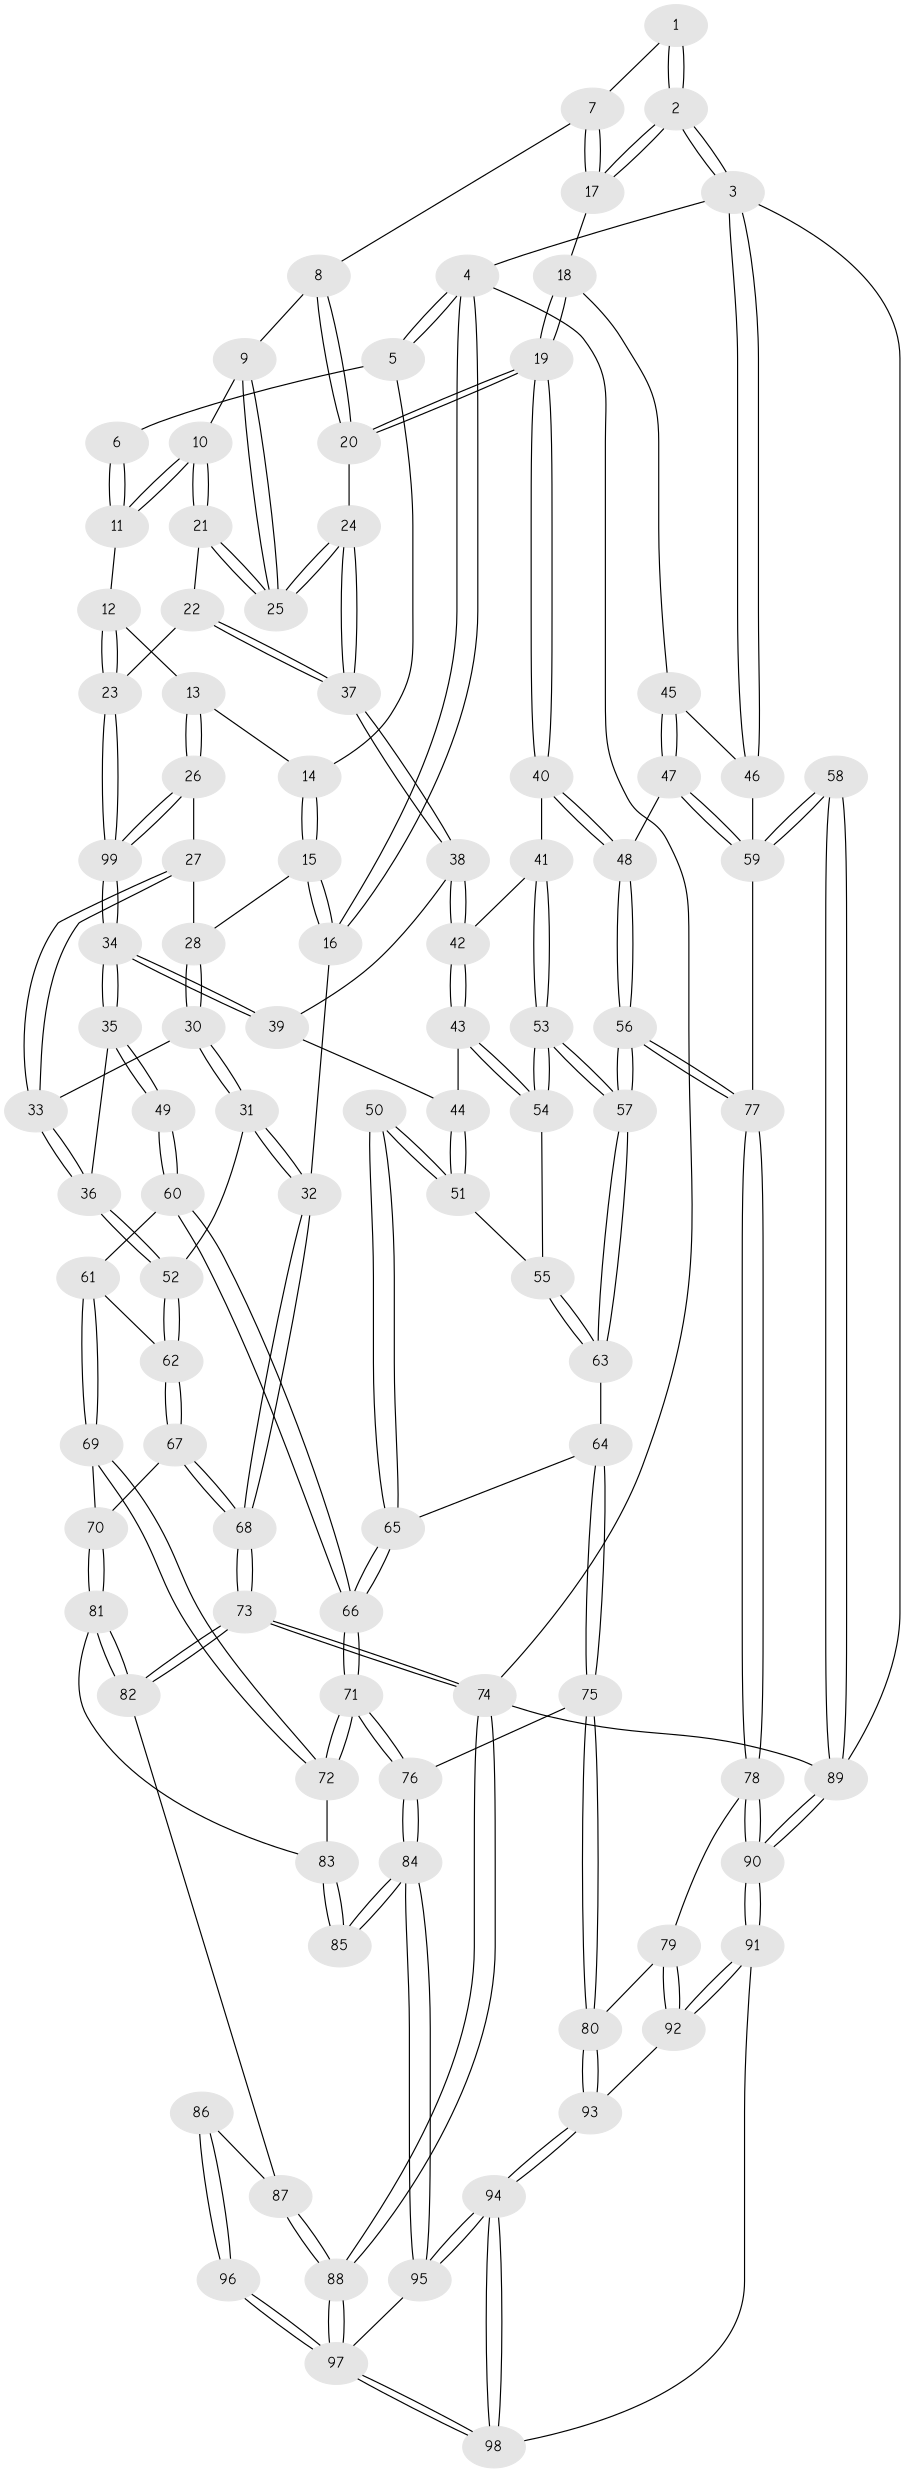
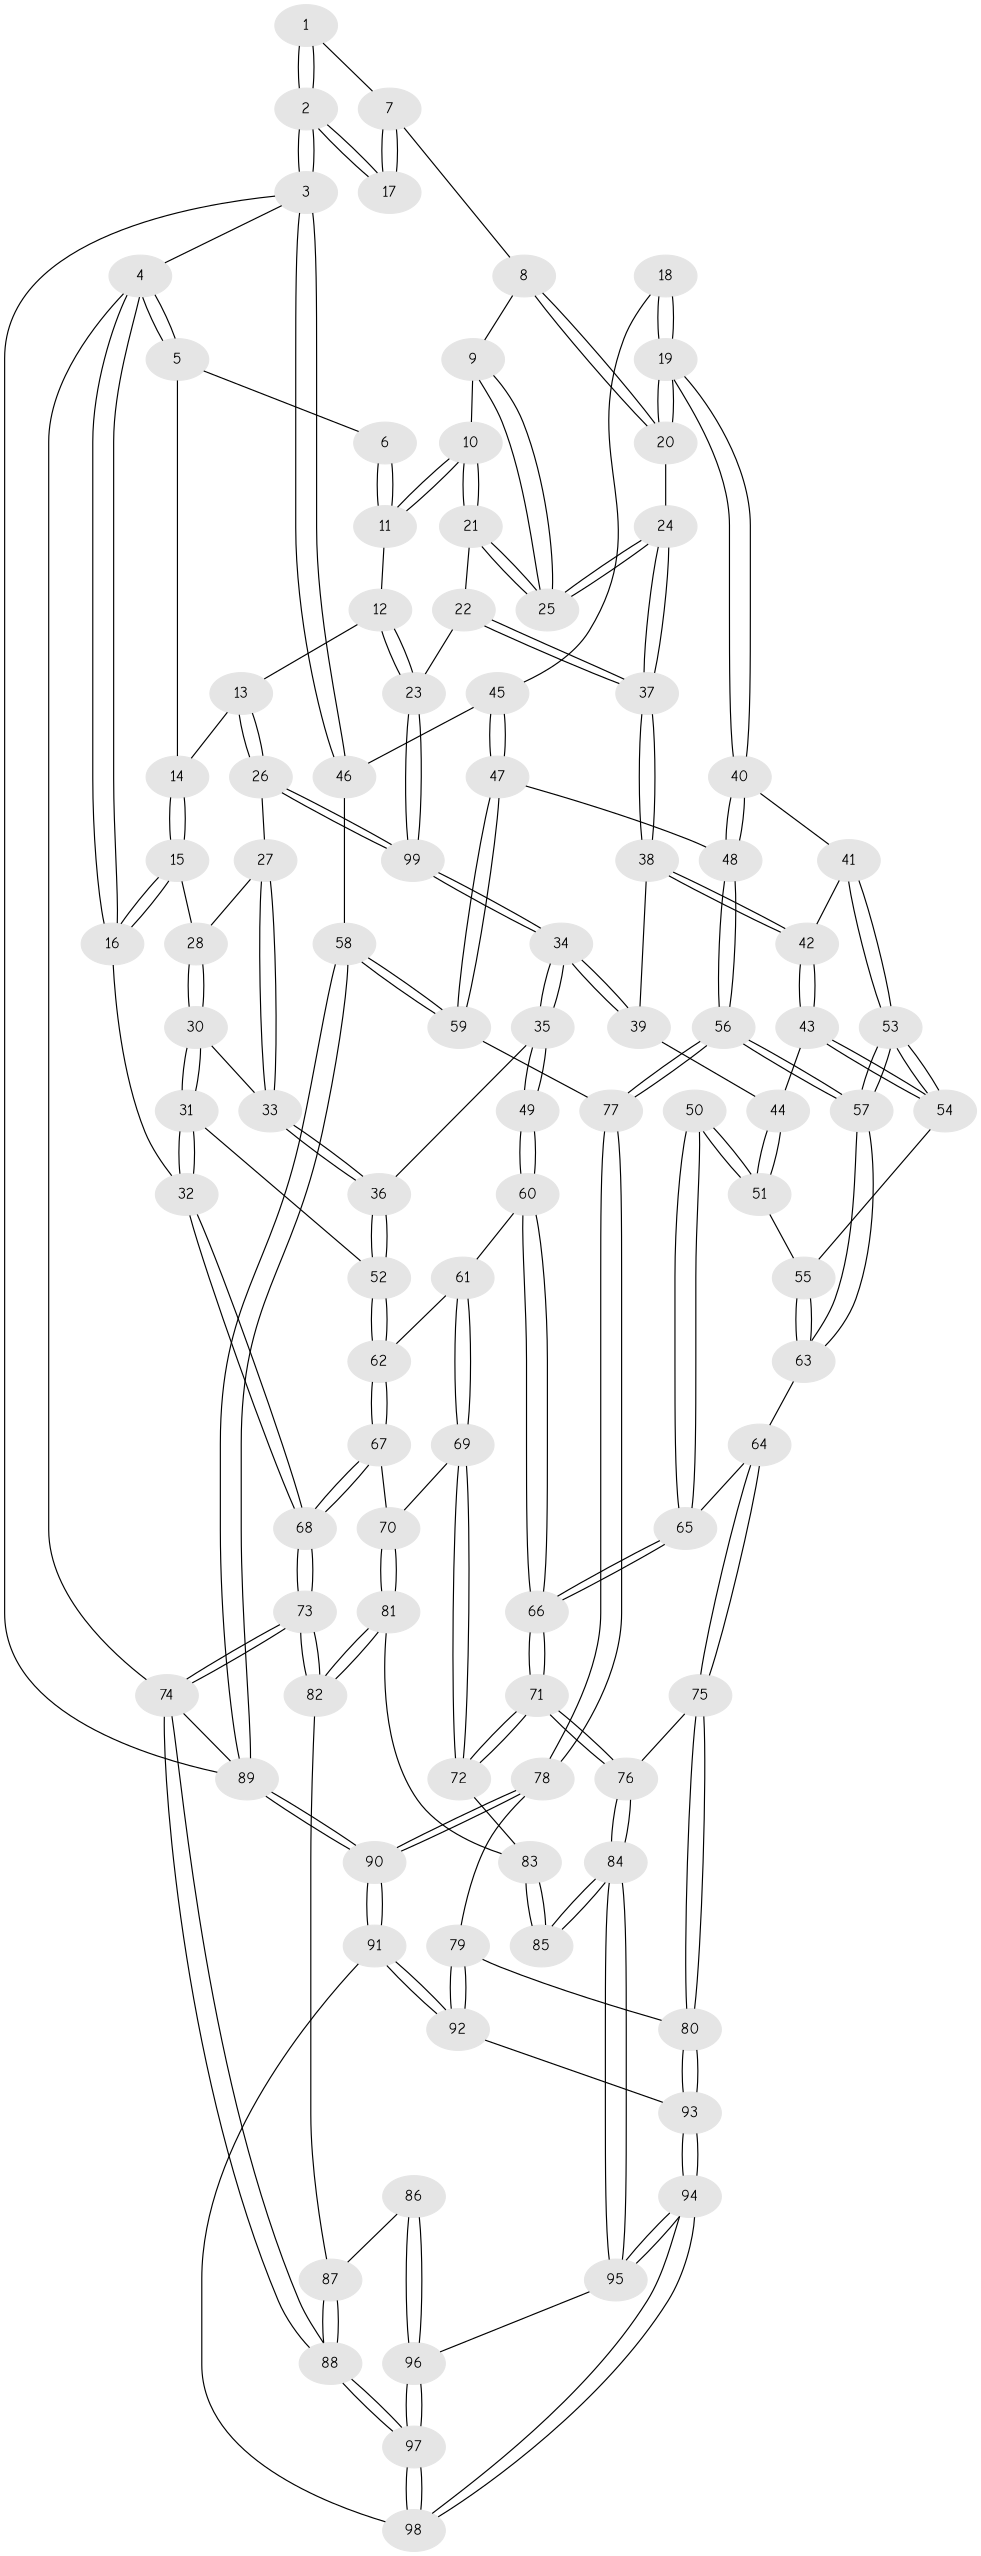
edge "17" -- "18": removed
edge "46" -- "59": now "46" -- "58"
edge "95" -- "97": now "95" -- "96"
